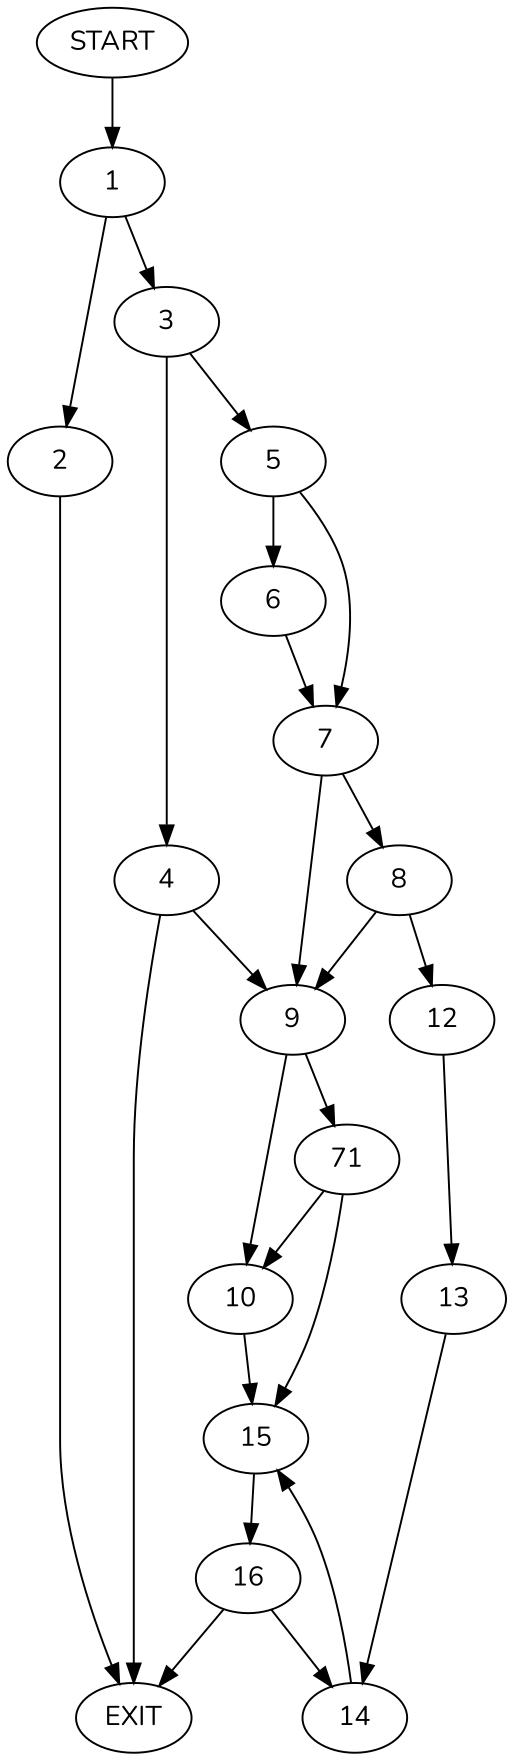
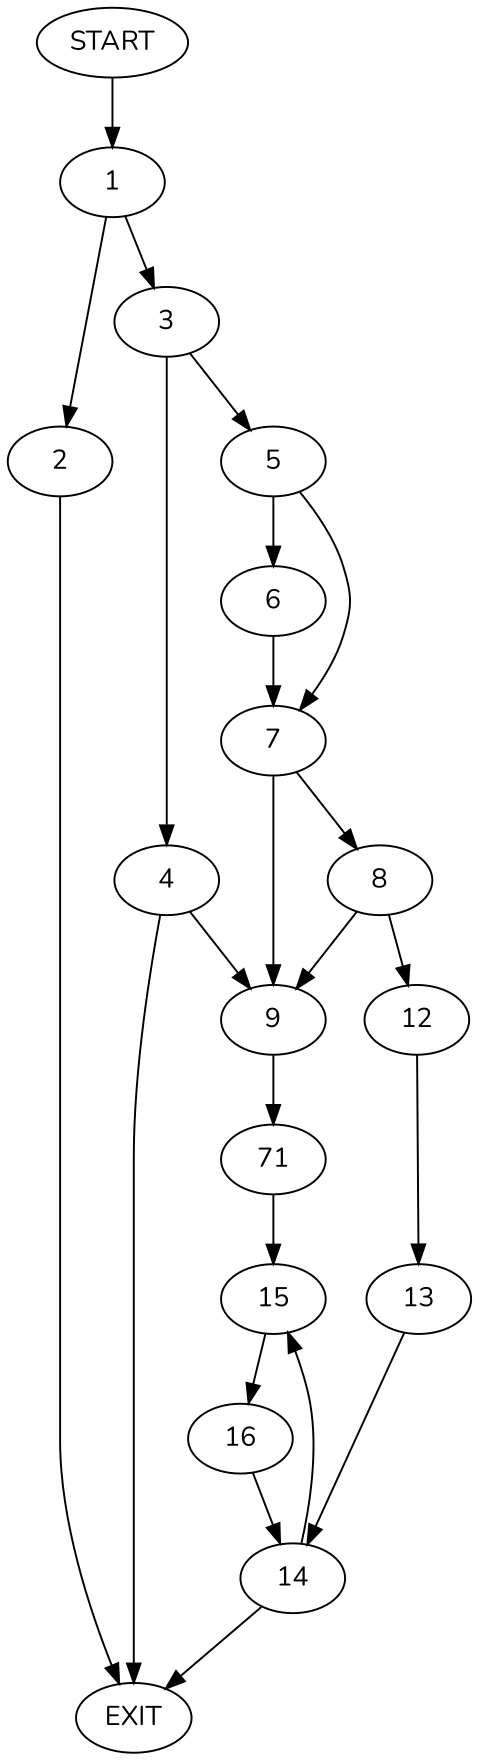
node "10": removed
edge "16" -> "EXIT": now "14" -> "EXIT"
